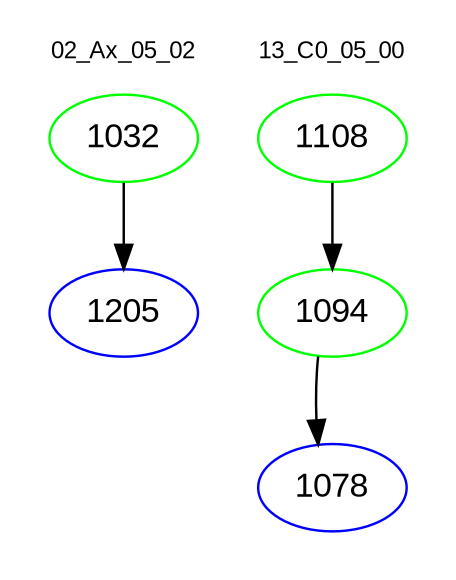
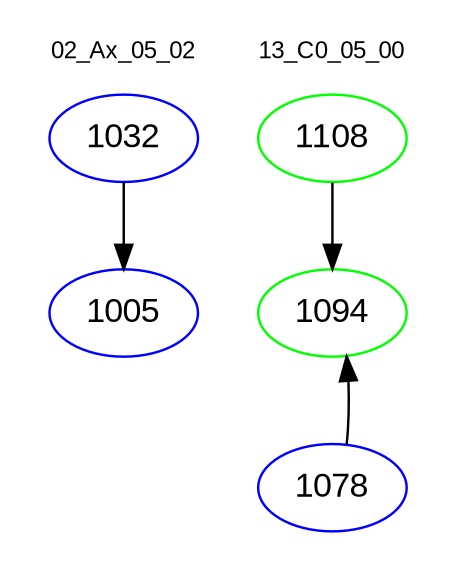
node "1032": color green -> blue
node "1205": label "1205" -> "1005"
edge "1094" -> "1078": reversed
